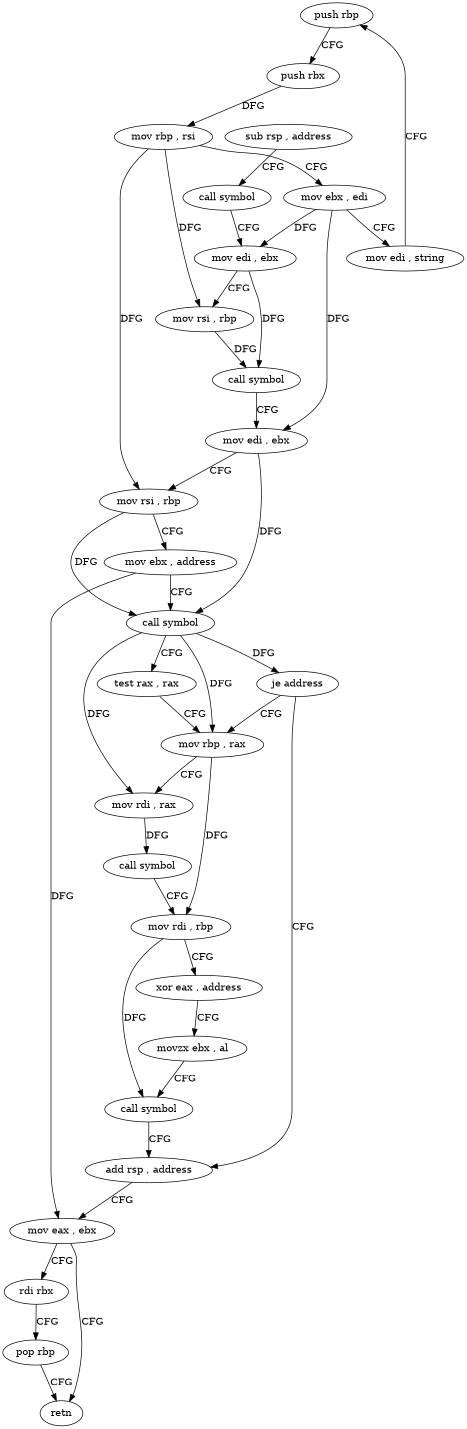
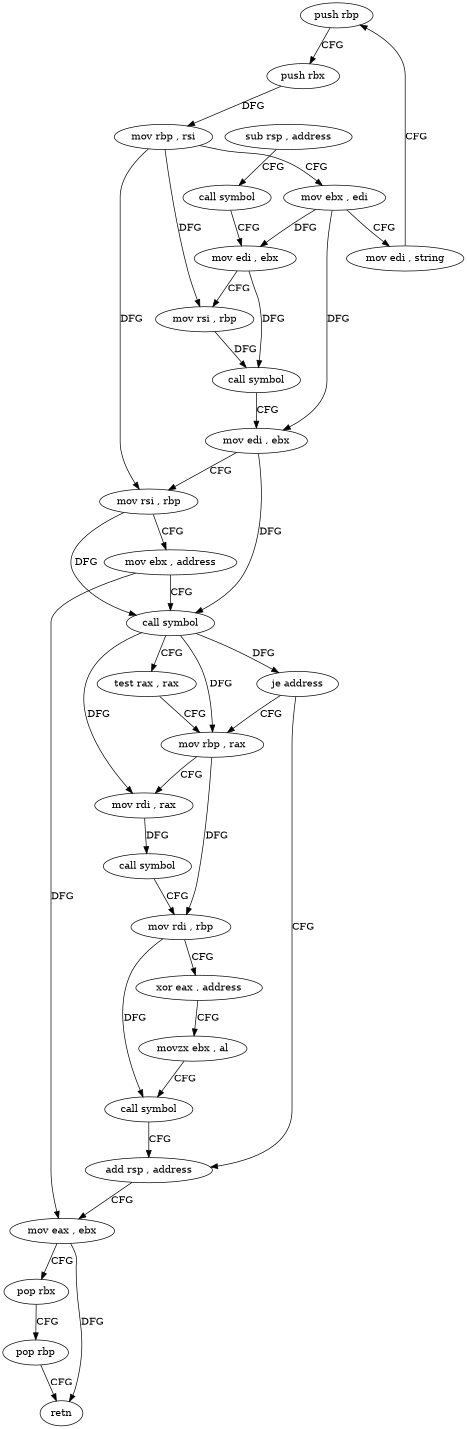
node "rdi rbx": label "rdi rbx" -> "pop rbx"
edge "mov eax , ebx" -> "retn": label "CFG" -> "DFG"
